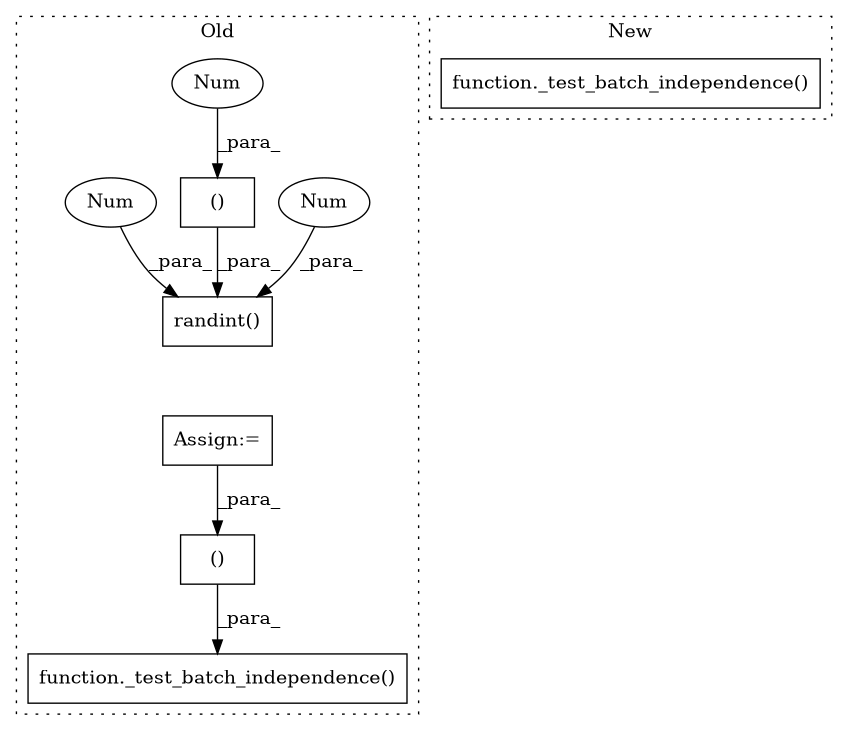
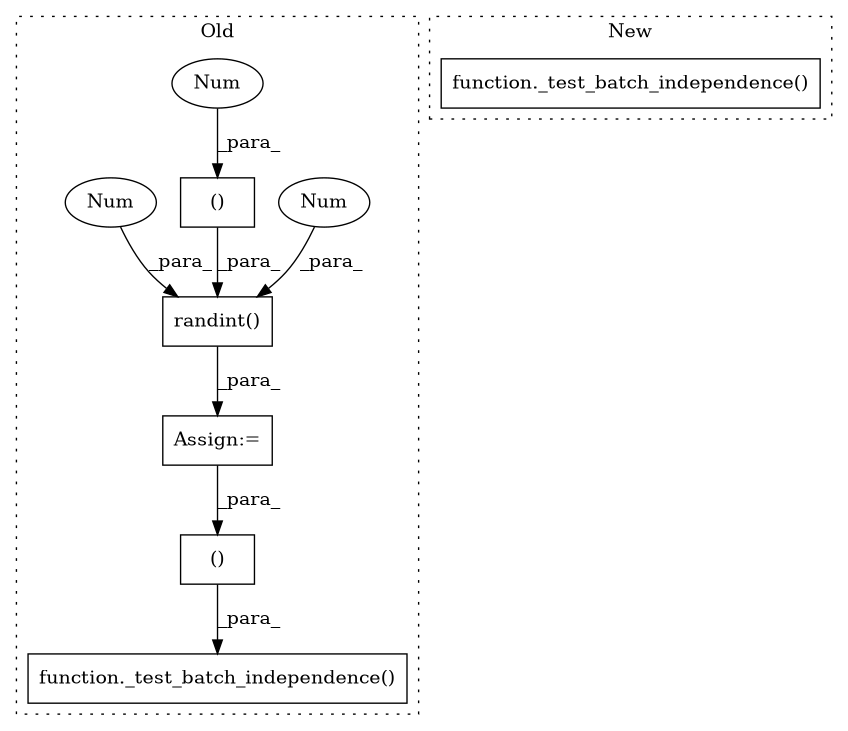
edge "randint()" -> "Assign:=": added, label "_para_"
